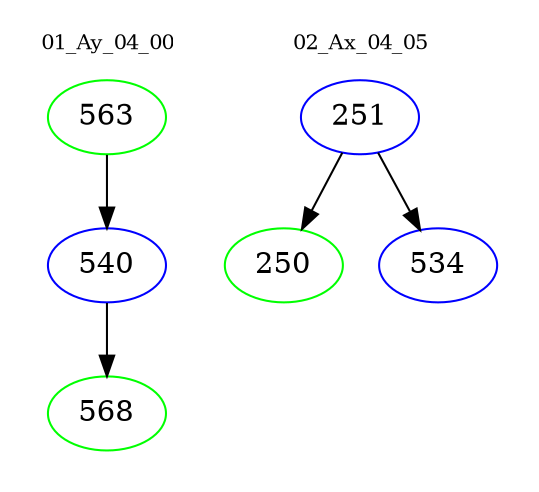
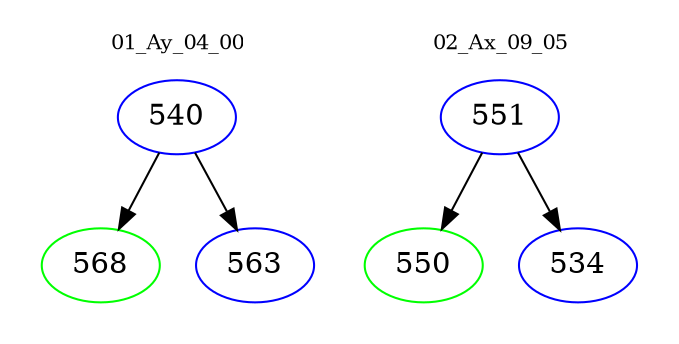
cluster "02_Ax_04_05": label "02_Ax_04_05" -> "02_Ax_09_05"
node "563": color green -> blue
node "251": label "251" -> "551"
edge "563" -> "540": reversed
node "250": label "250" -> "550"
